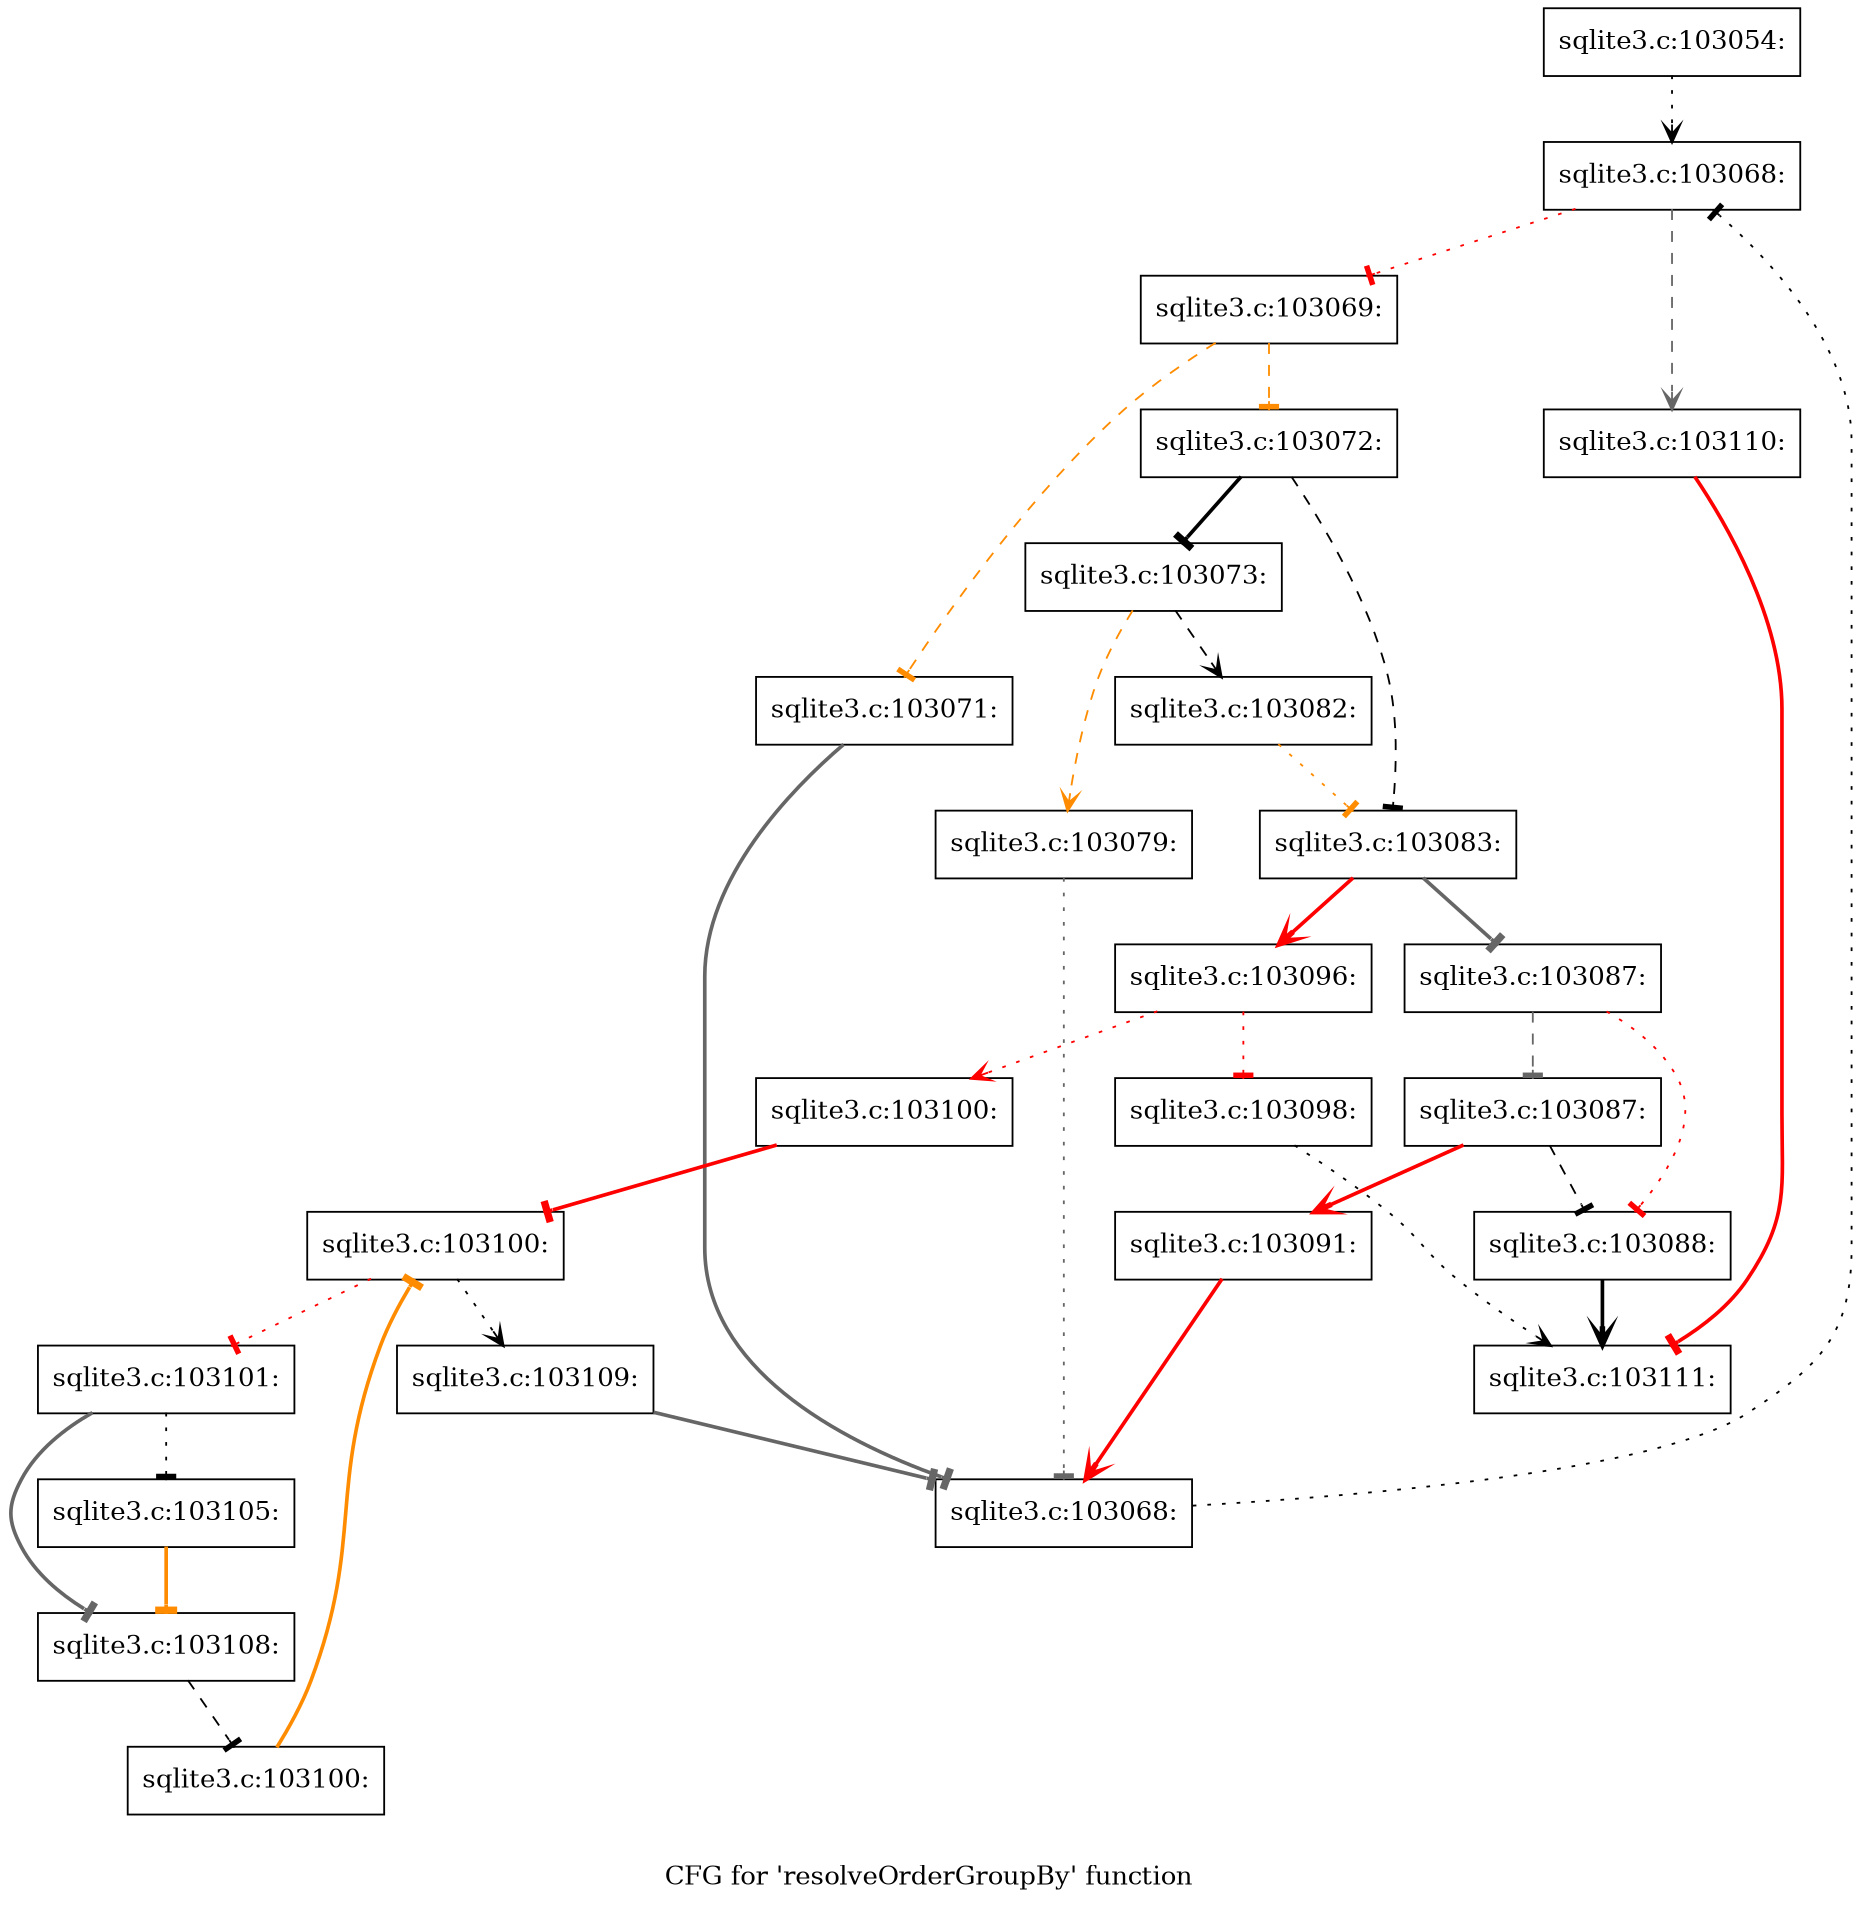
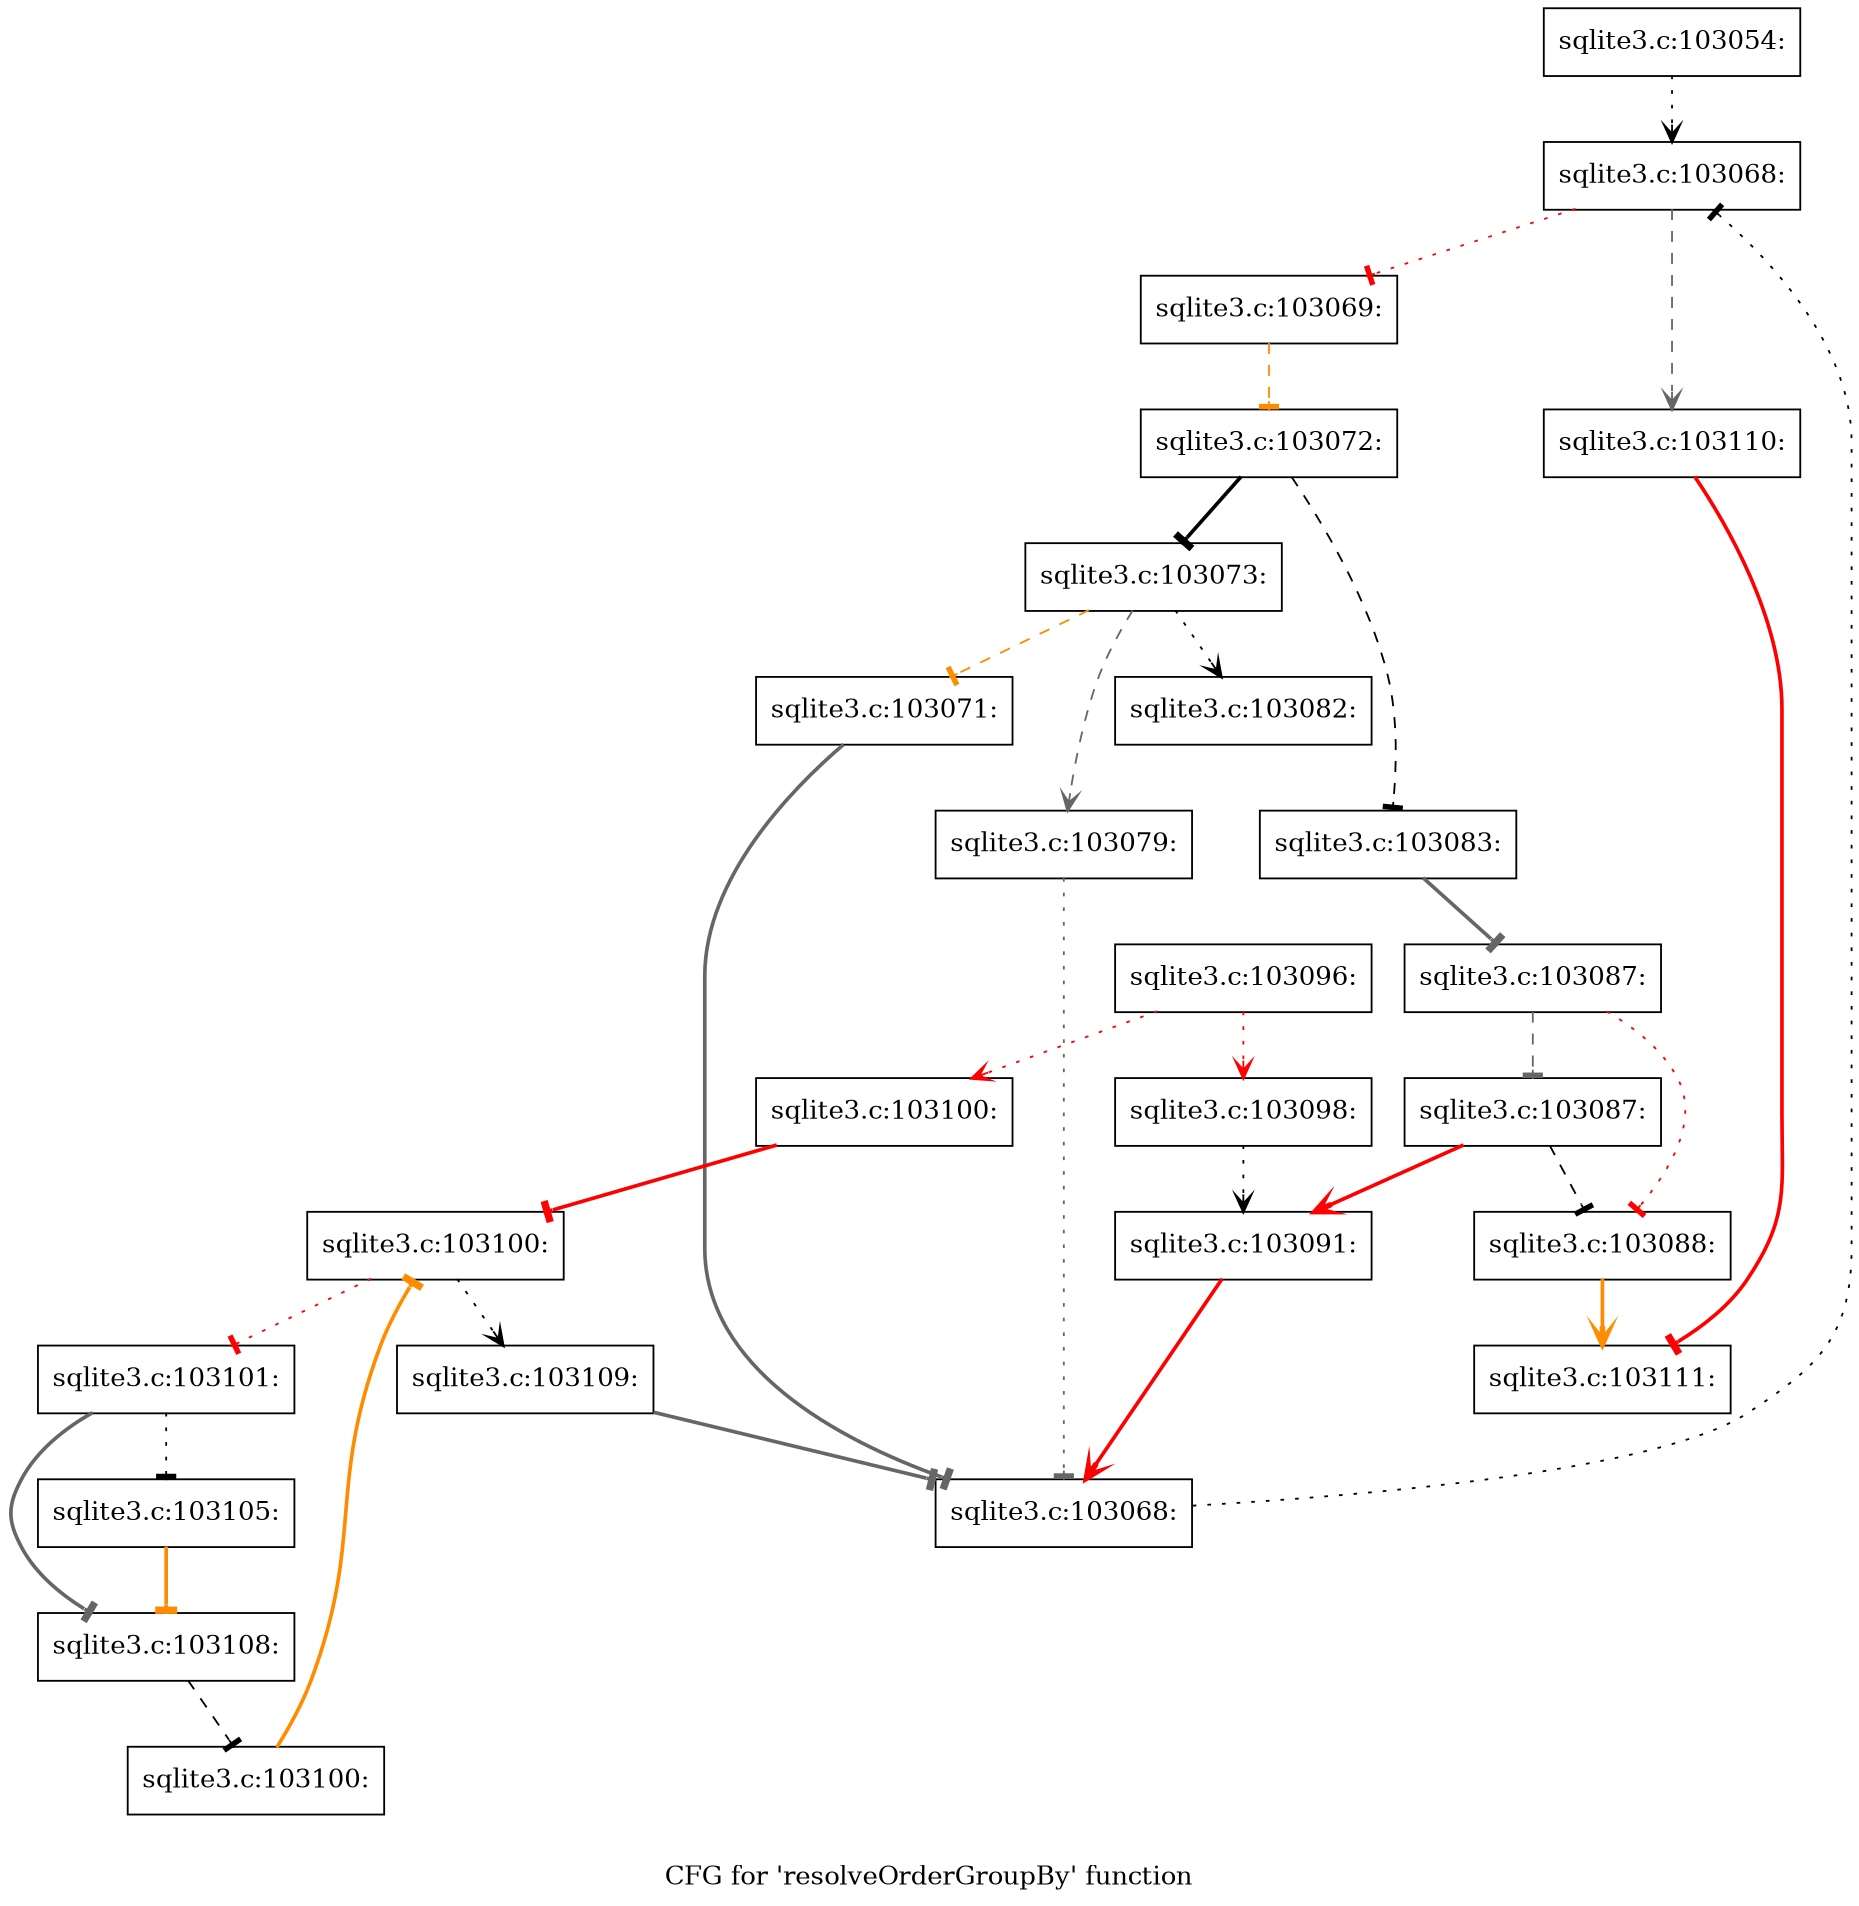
edge "sqlite3.c:103069:" -> "sqlite3.c:103071:": now "sqlite3.c:103073:" -> "sqlite3.c:103071:"
edge "sqlite3.c:103073:" -> "sqlite3.c:103082:": style dashed -> dotted
edge "sqlite3.c:103073:" -> "sqlite3.c:103079:": color darkorange -> gray40
edge "sqlite3.c:103082:" -> "sqlite3.c:103083:": removed
edge "sqlite3.c:103083:" -> "sqlite3.c:103096:": removed
edge "sqlite3.c:103096:" -> "sqlite3.c:103098:": arrowhead tee -> vee
edge "sqlite3.c:103098:" -> "sqlite3.c:103111:": now "sqlite3.c:103098:" -> "sqlite3.c:103091:"
edge "sqlite3.c:103088:" -> "sqlite3.c:103111:": color black -> darkorange
